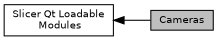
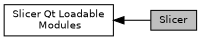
node "Cameras": label "Cameras" -> "Slicer"
